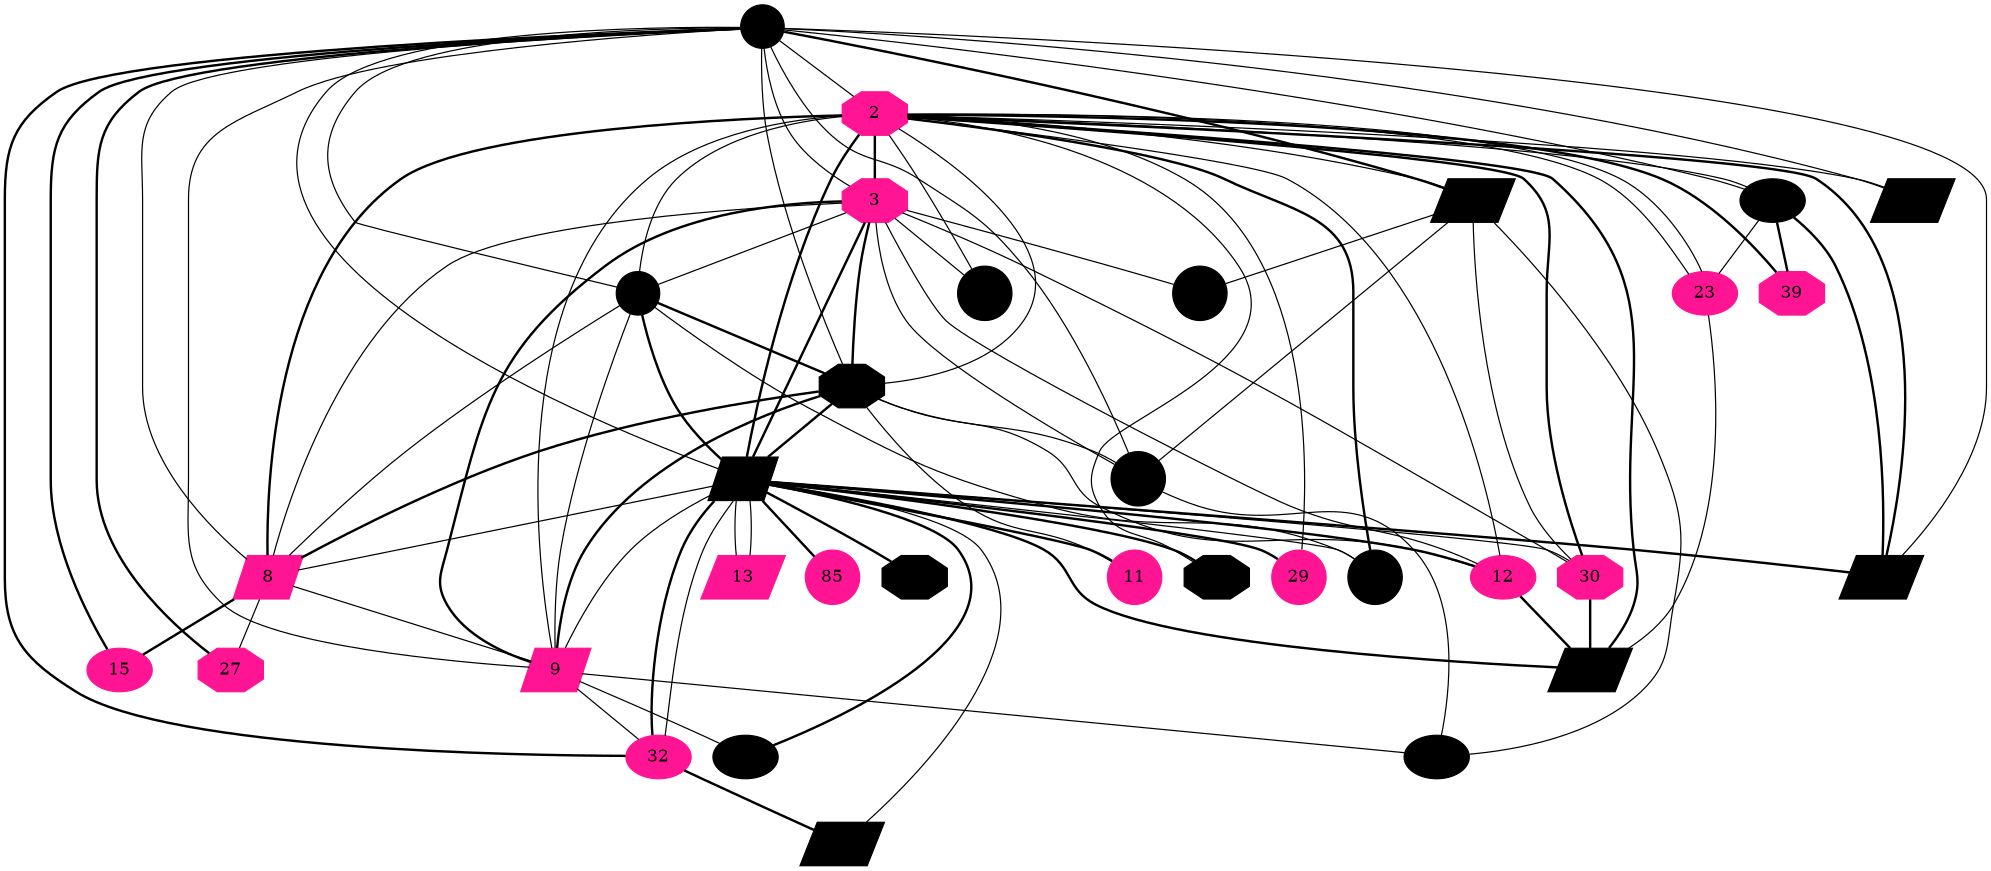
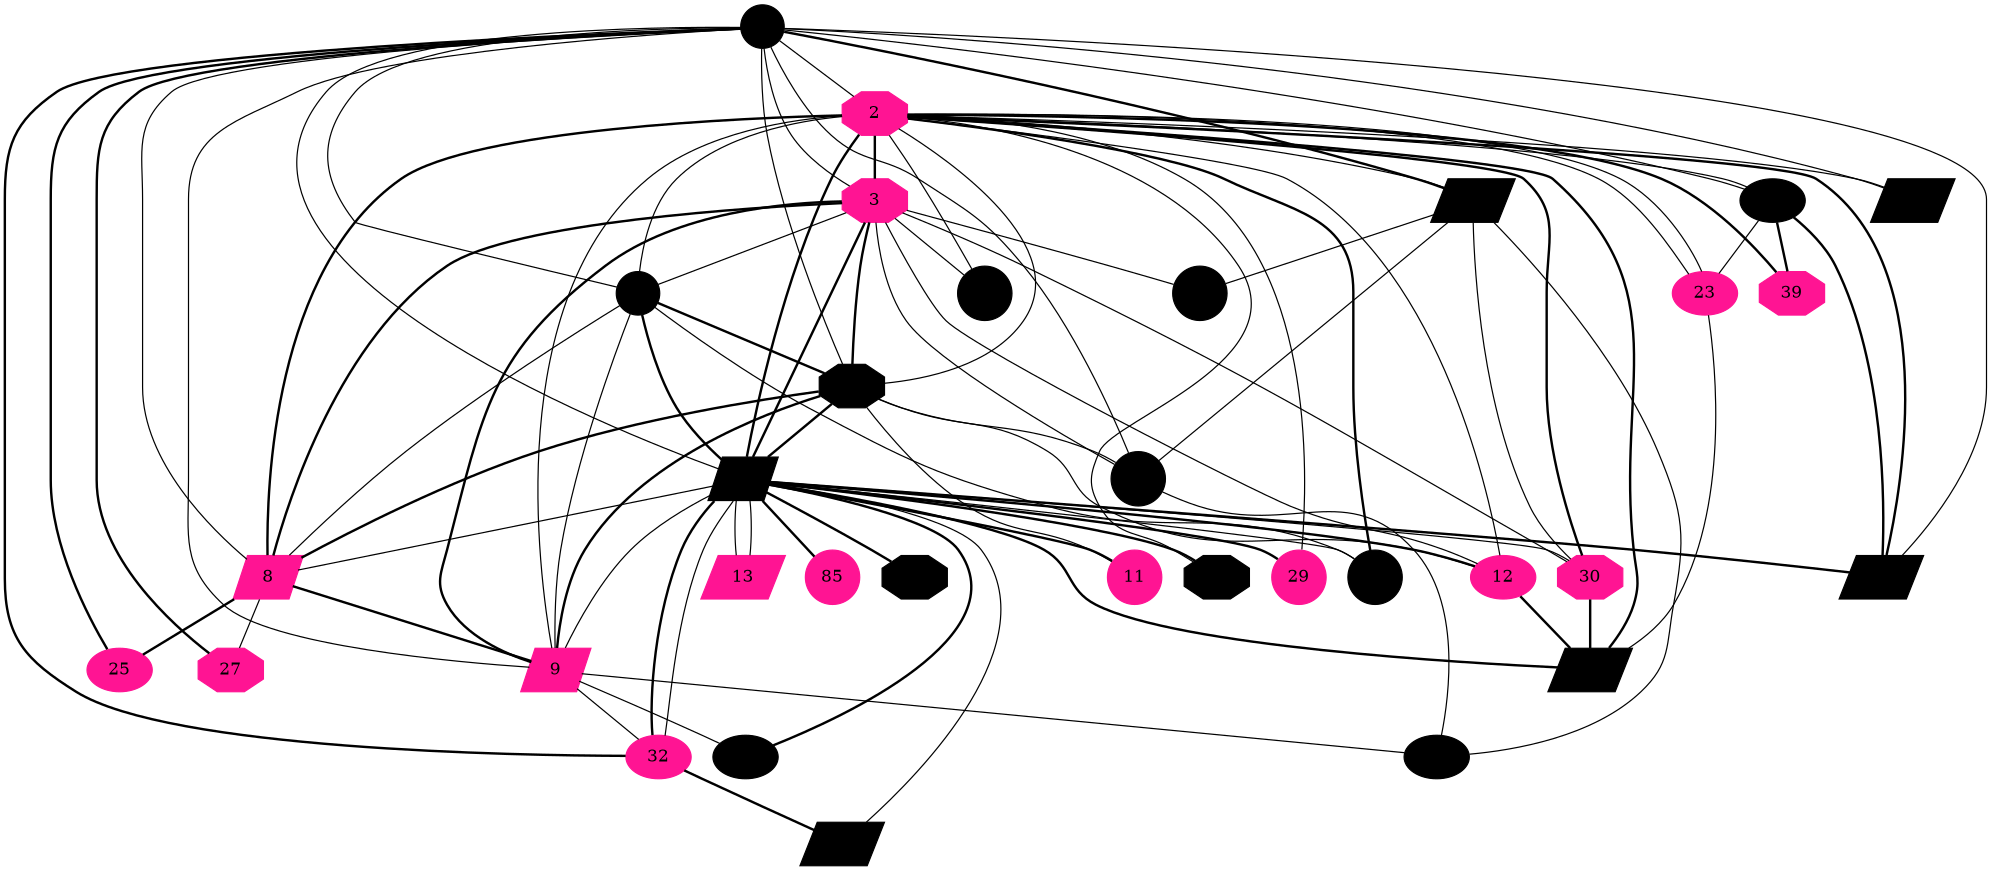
edge "3" -- "8": style solid -> bold
edge "8" -- "9": style solid -> bold
node "15": label "15" -> "25"
